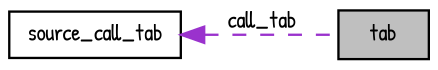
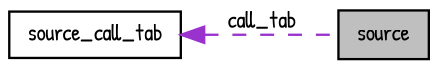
node "tab": label "tab" -> "source"
